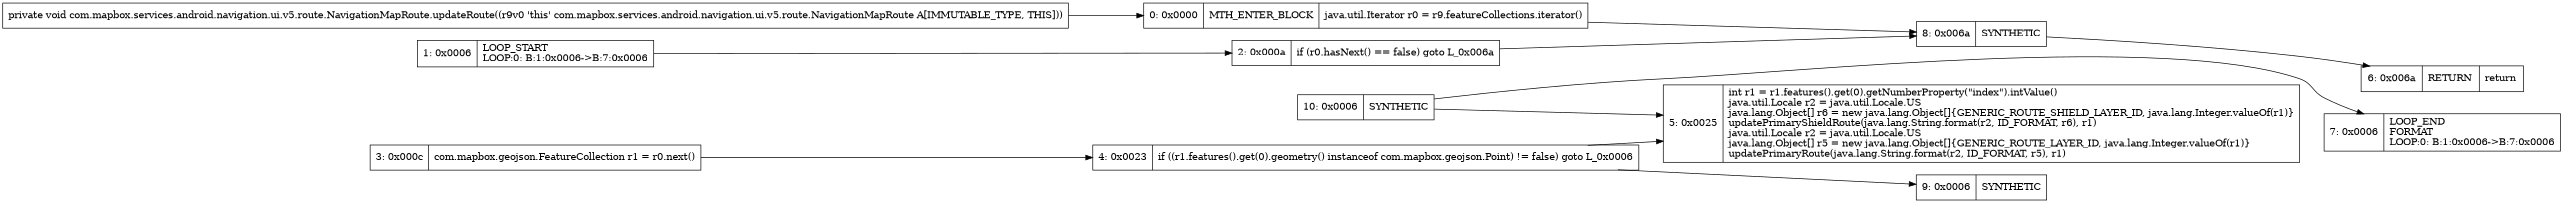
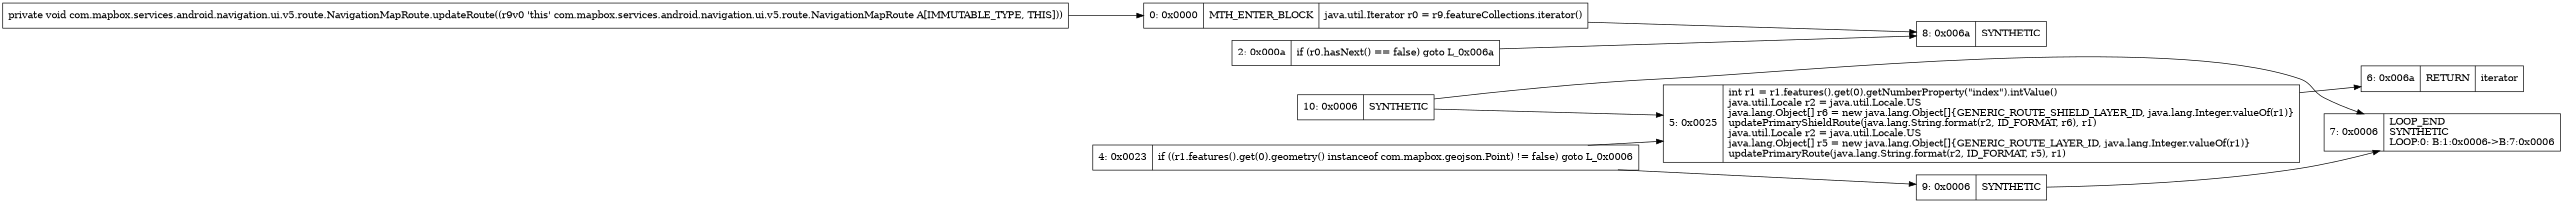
edge "8: 0x006a" -> "6: 0x006a": now "5: 0x0025" -> "6: 0x006a"
node "1: 0x0006": removed
node "6: 0x006a": text "return" -> "iterator"
node "7: 0x0006": text "FORMAT" -> "SYNTHETIC"
node "3: 0x000c": removed
edge "9: 0x0006" -> "7: 0x0006": added
